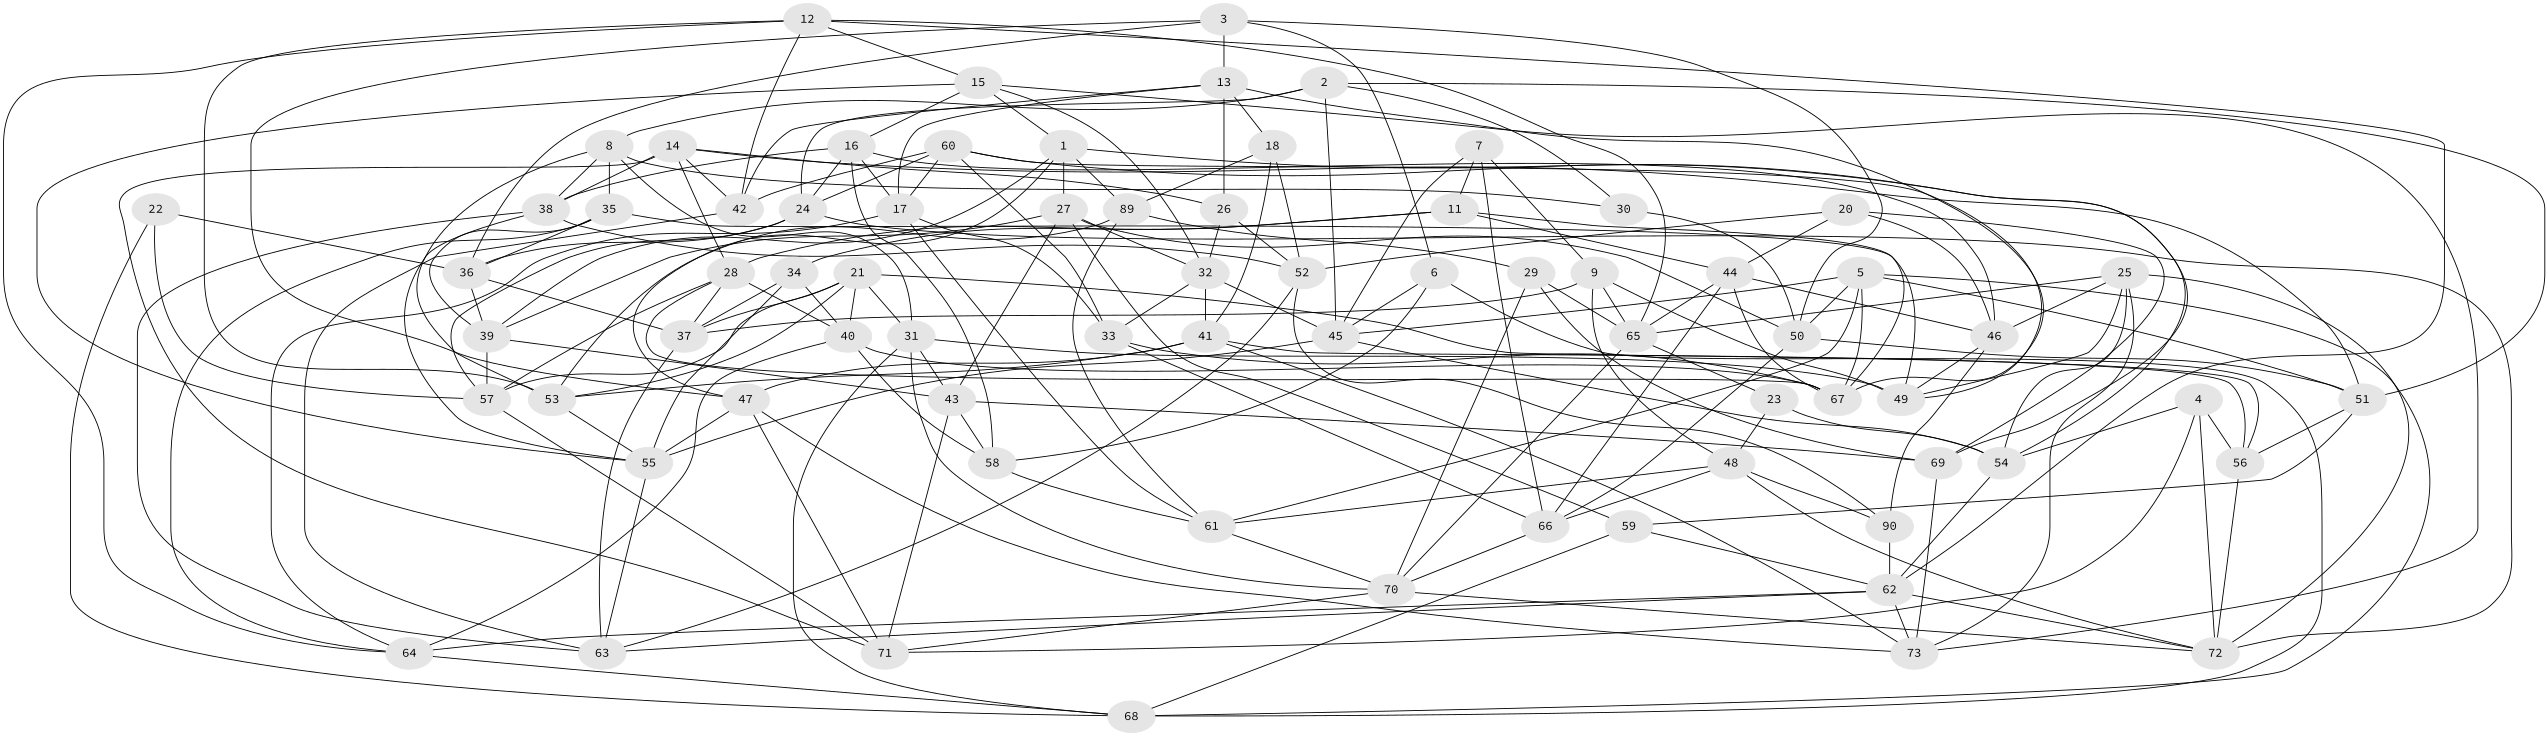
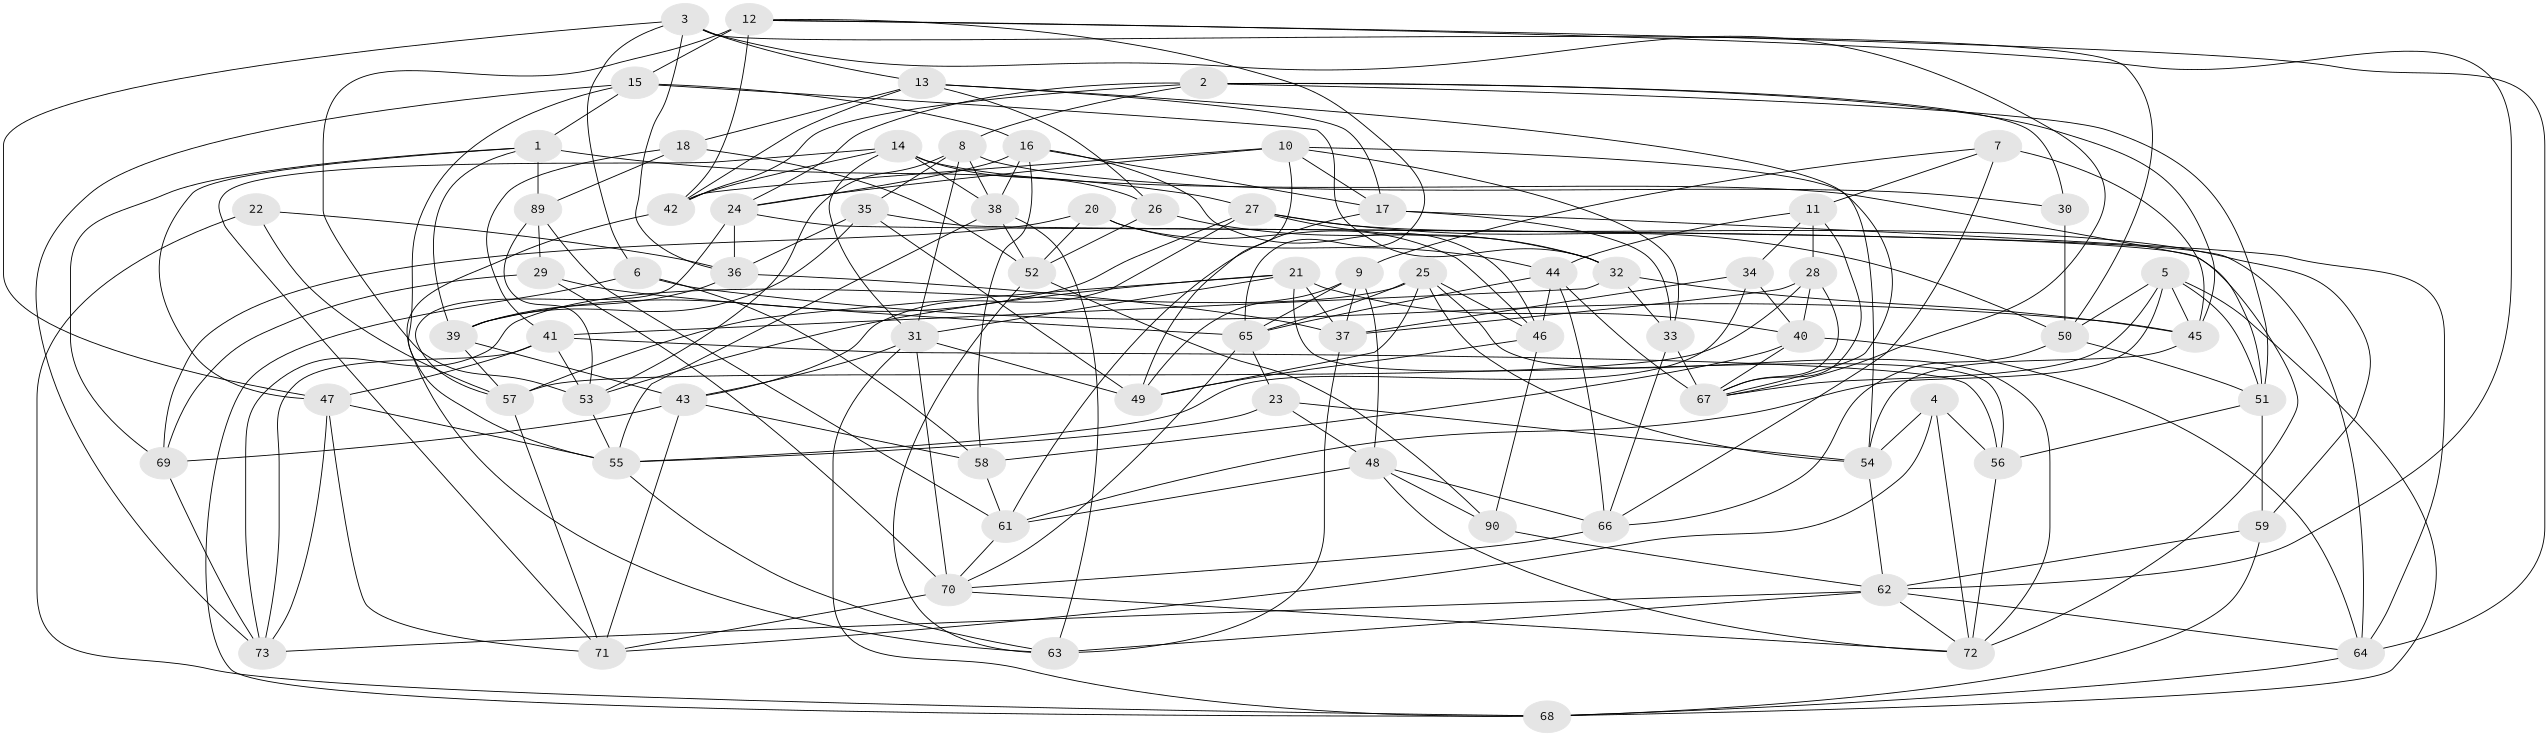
edge "3" -- "67": added
edge "2" -- "42": added
node "60": label "60" -> "10"
edge "14" -- "28": now "14" -- "31"
edge "45" -- "55": now "23" -- "55"
